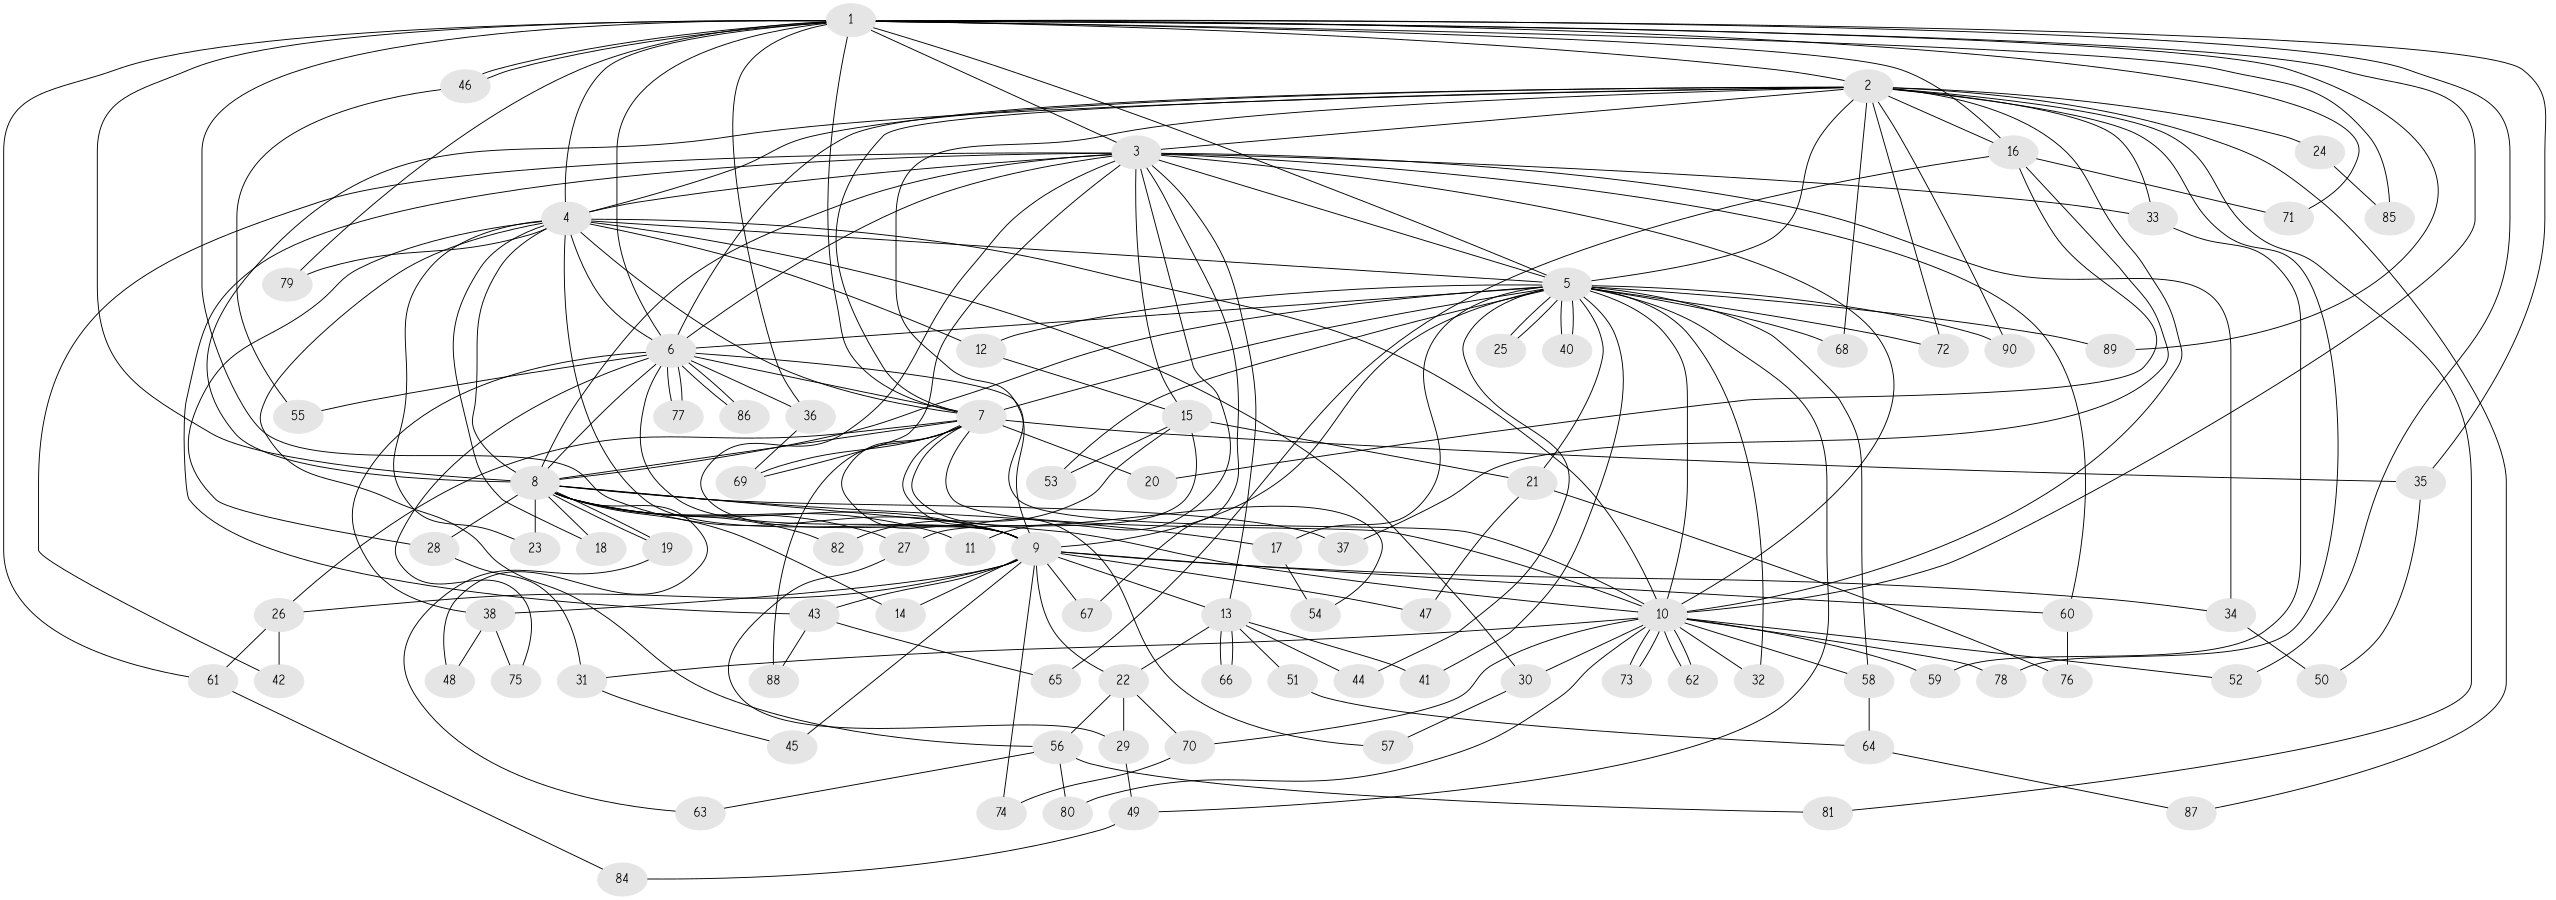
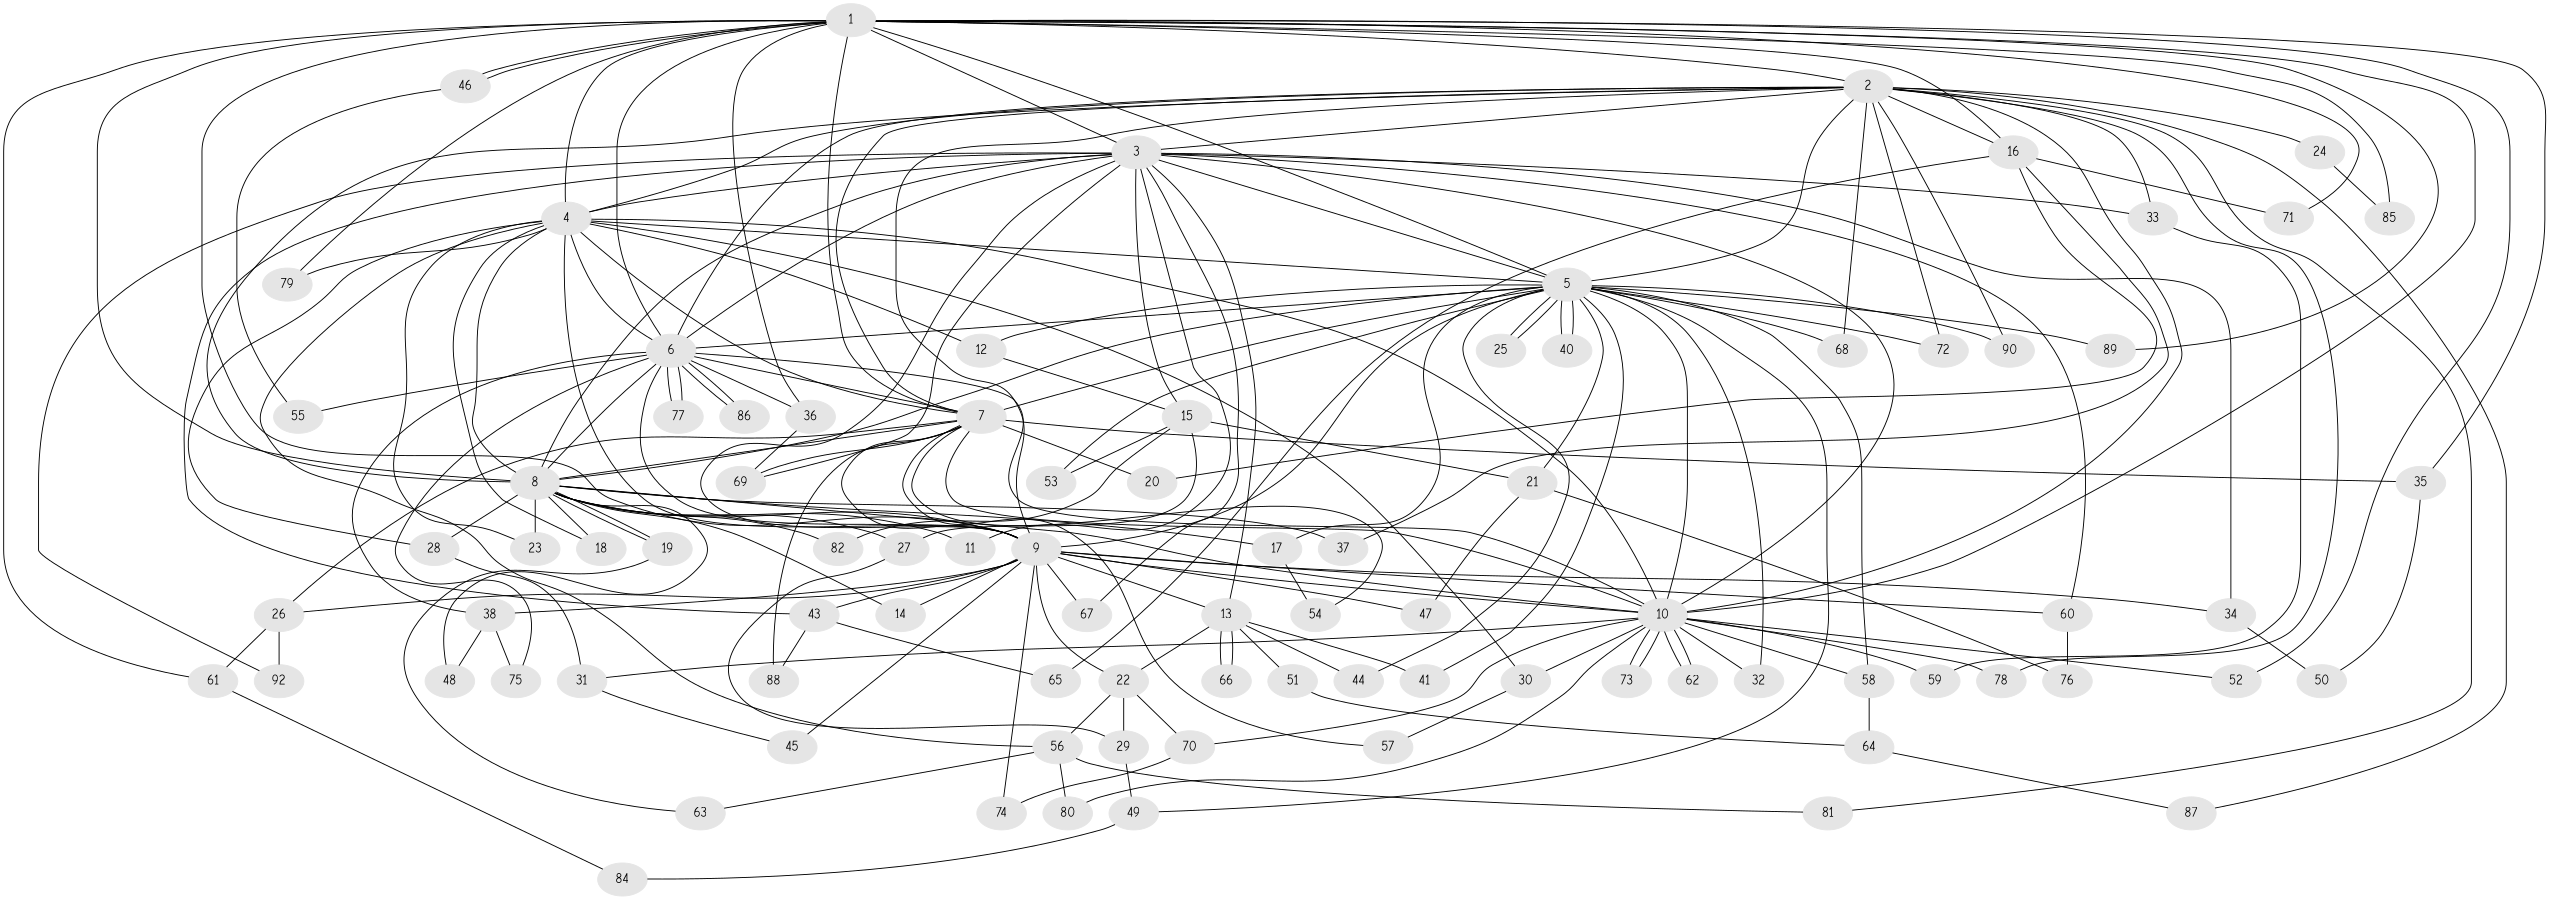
edge "9" -- "10": added
node "42": label "42" -> "92"
